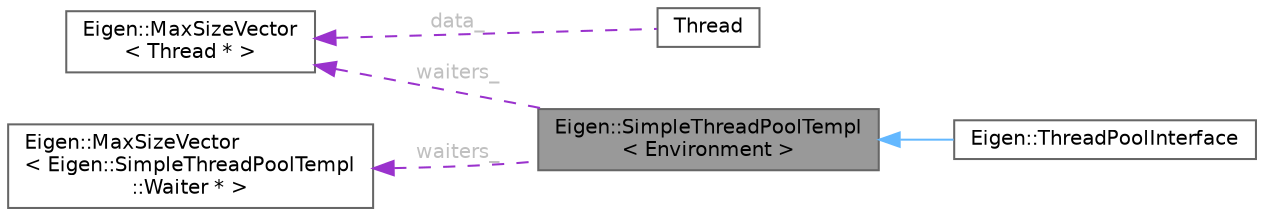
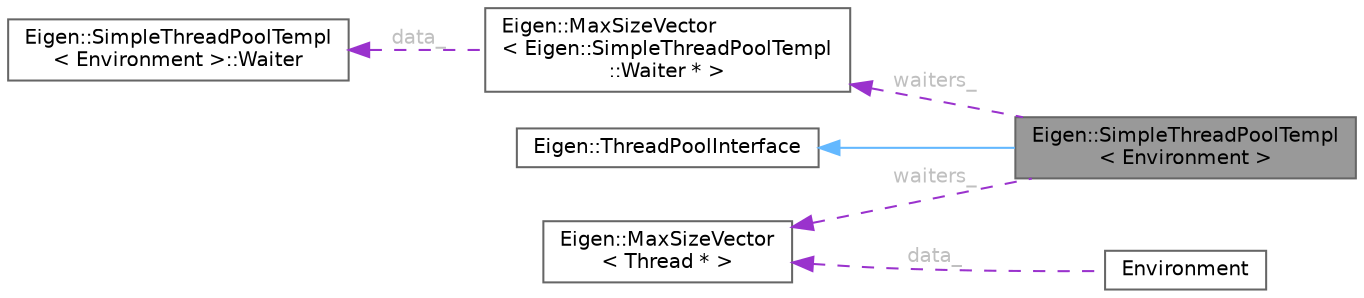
node "Thread": label "Thread" -> "Environment"
node "Eigen::SimpleThreadPoolTempl < Environment >::Waiter": added
edge "Eigen::ThreadPoolInterface" -> "Eigen::SimpleThreadPoolTempl < Environment >": reversed
